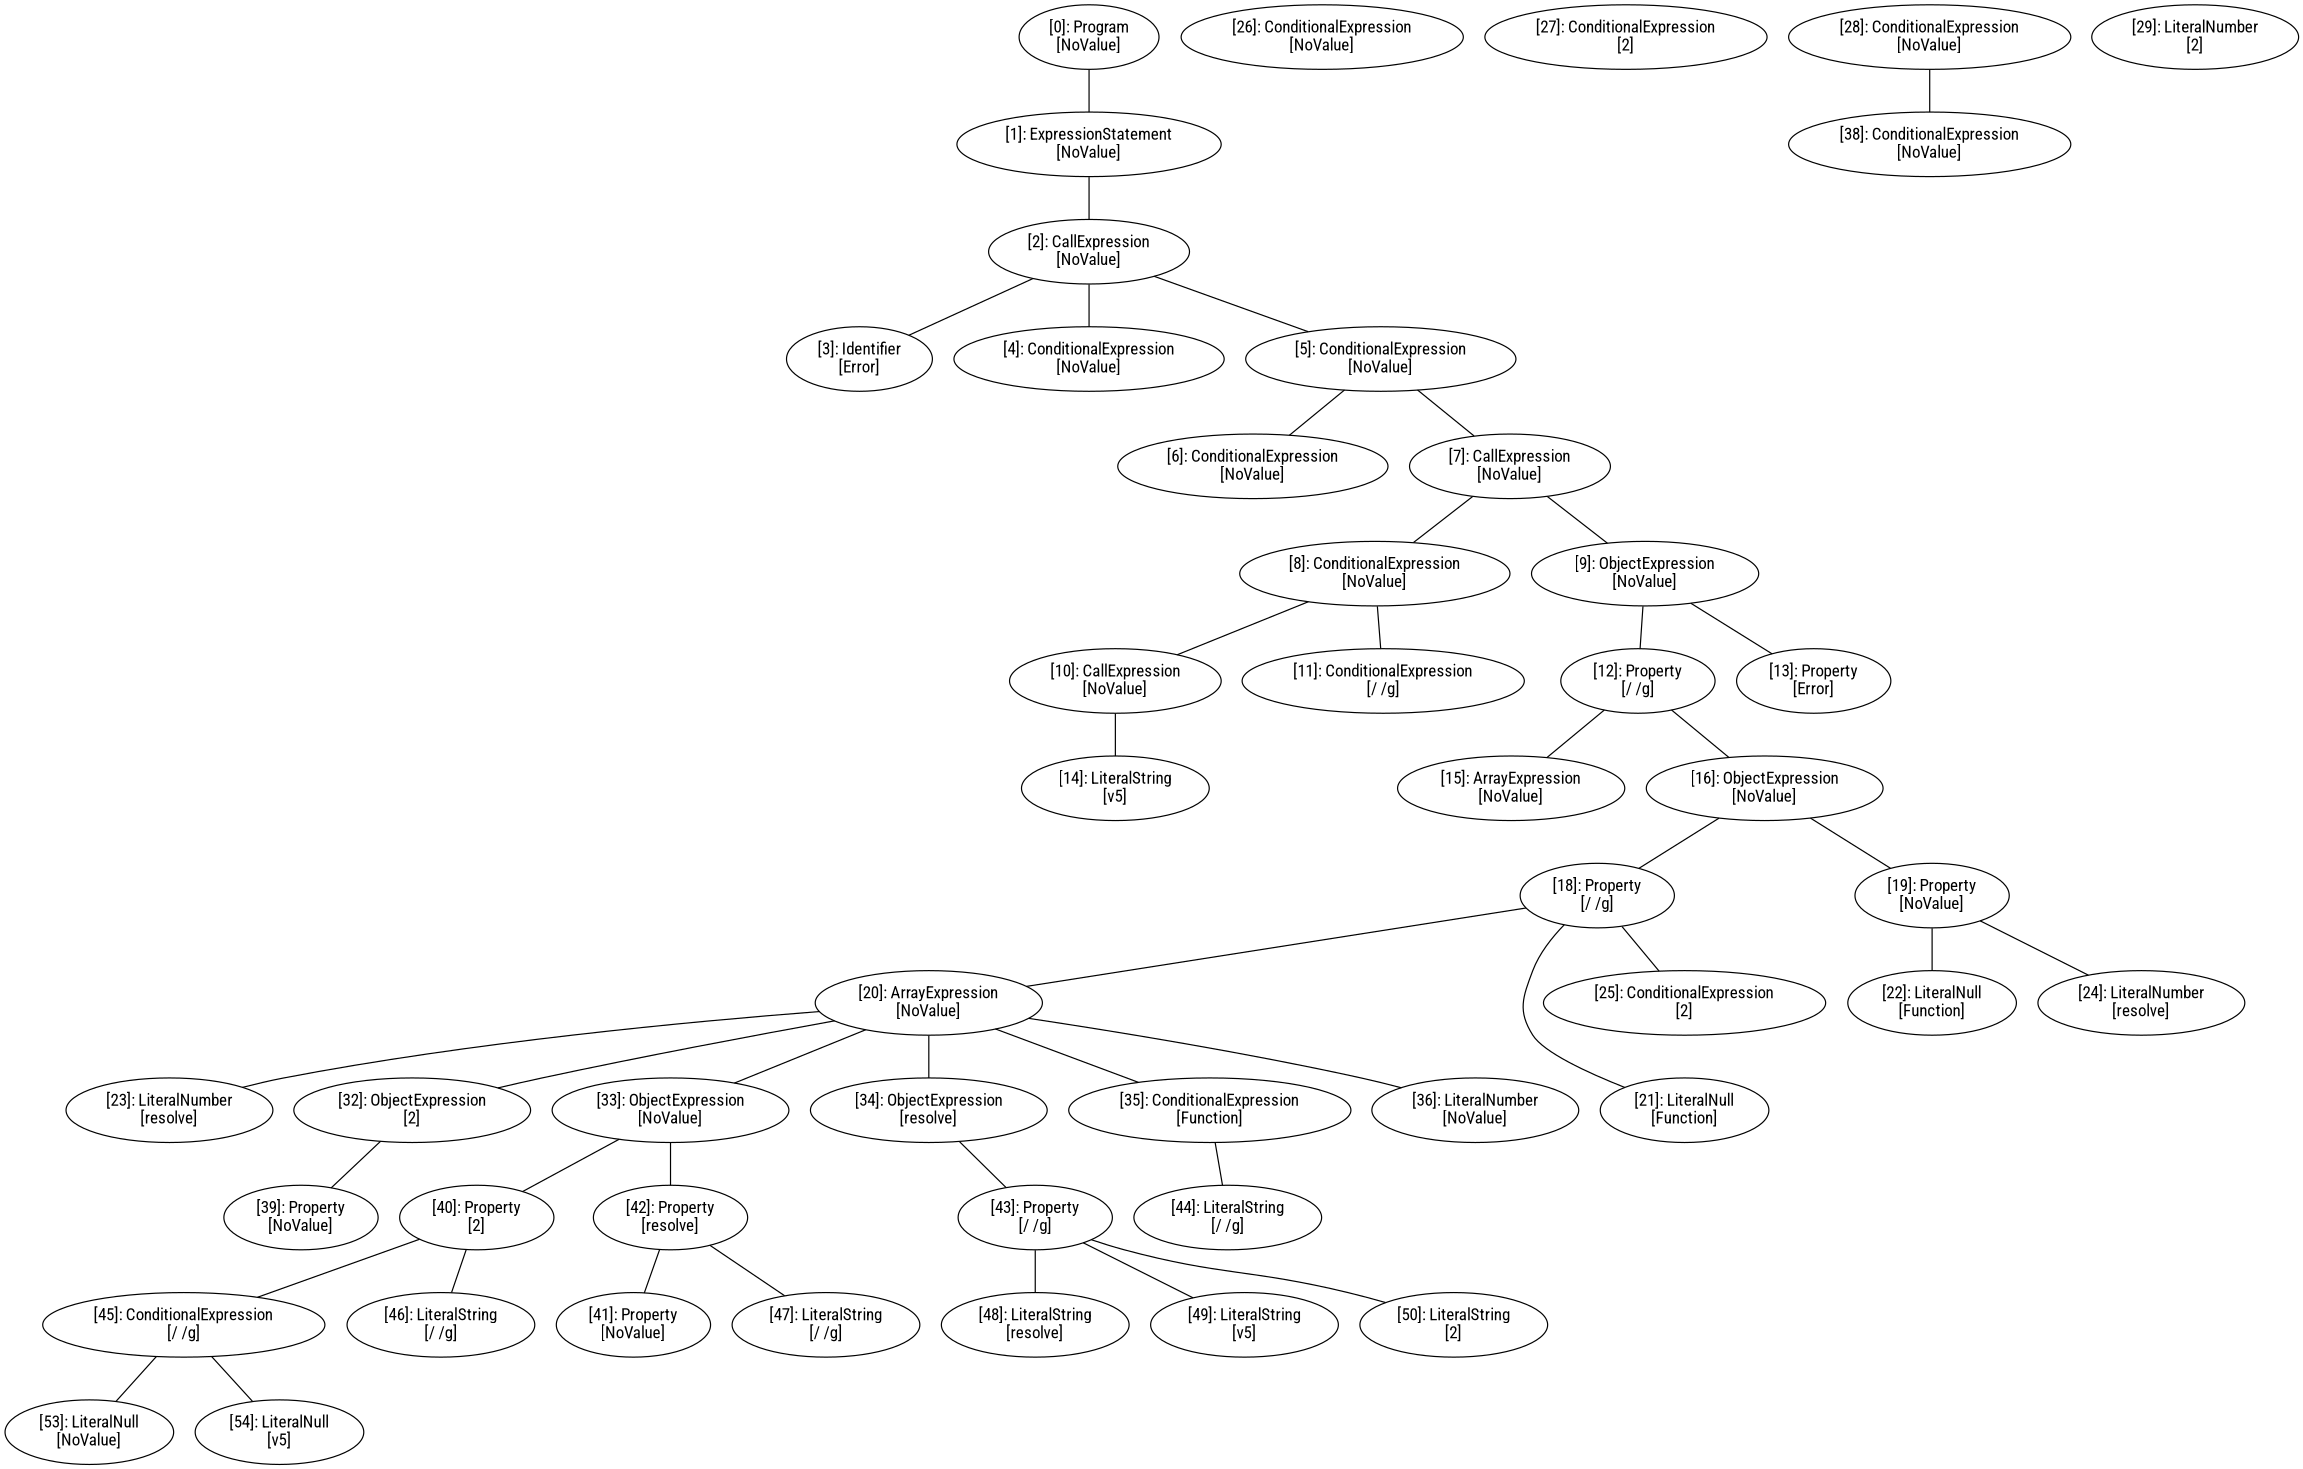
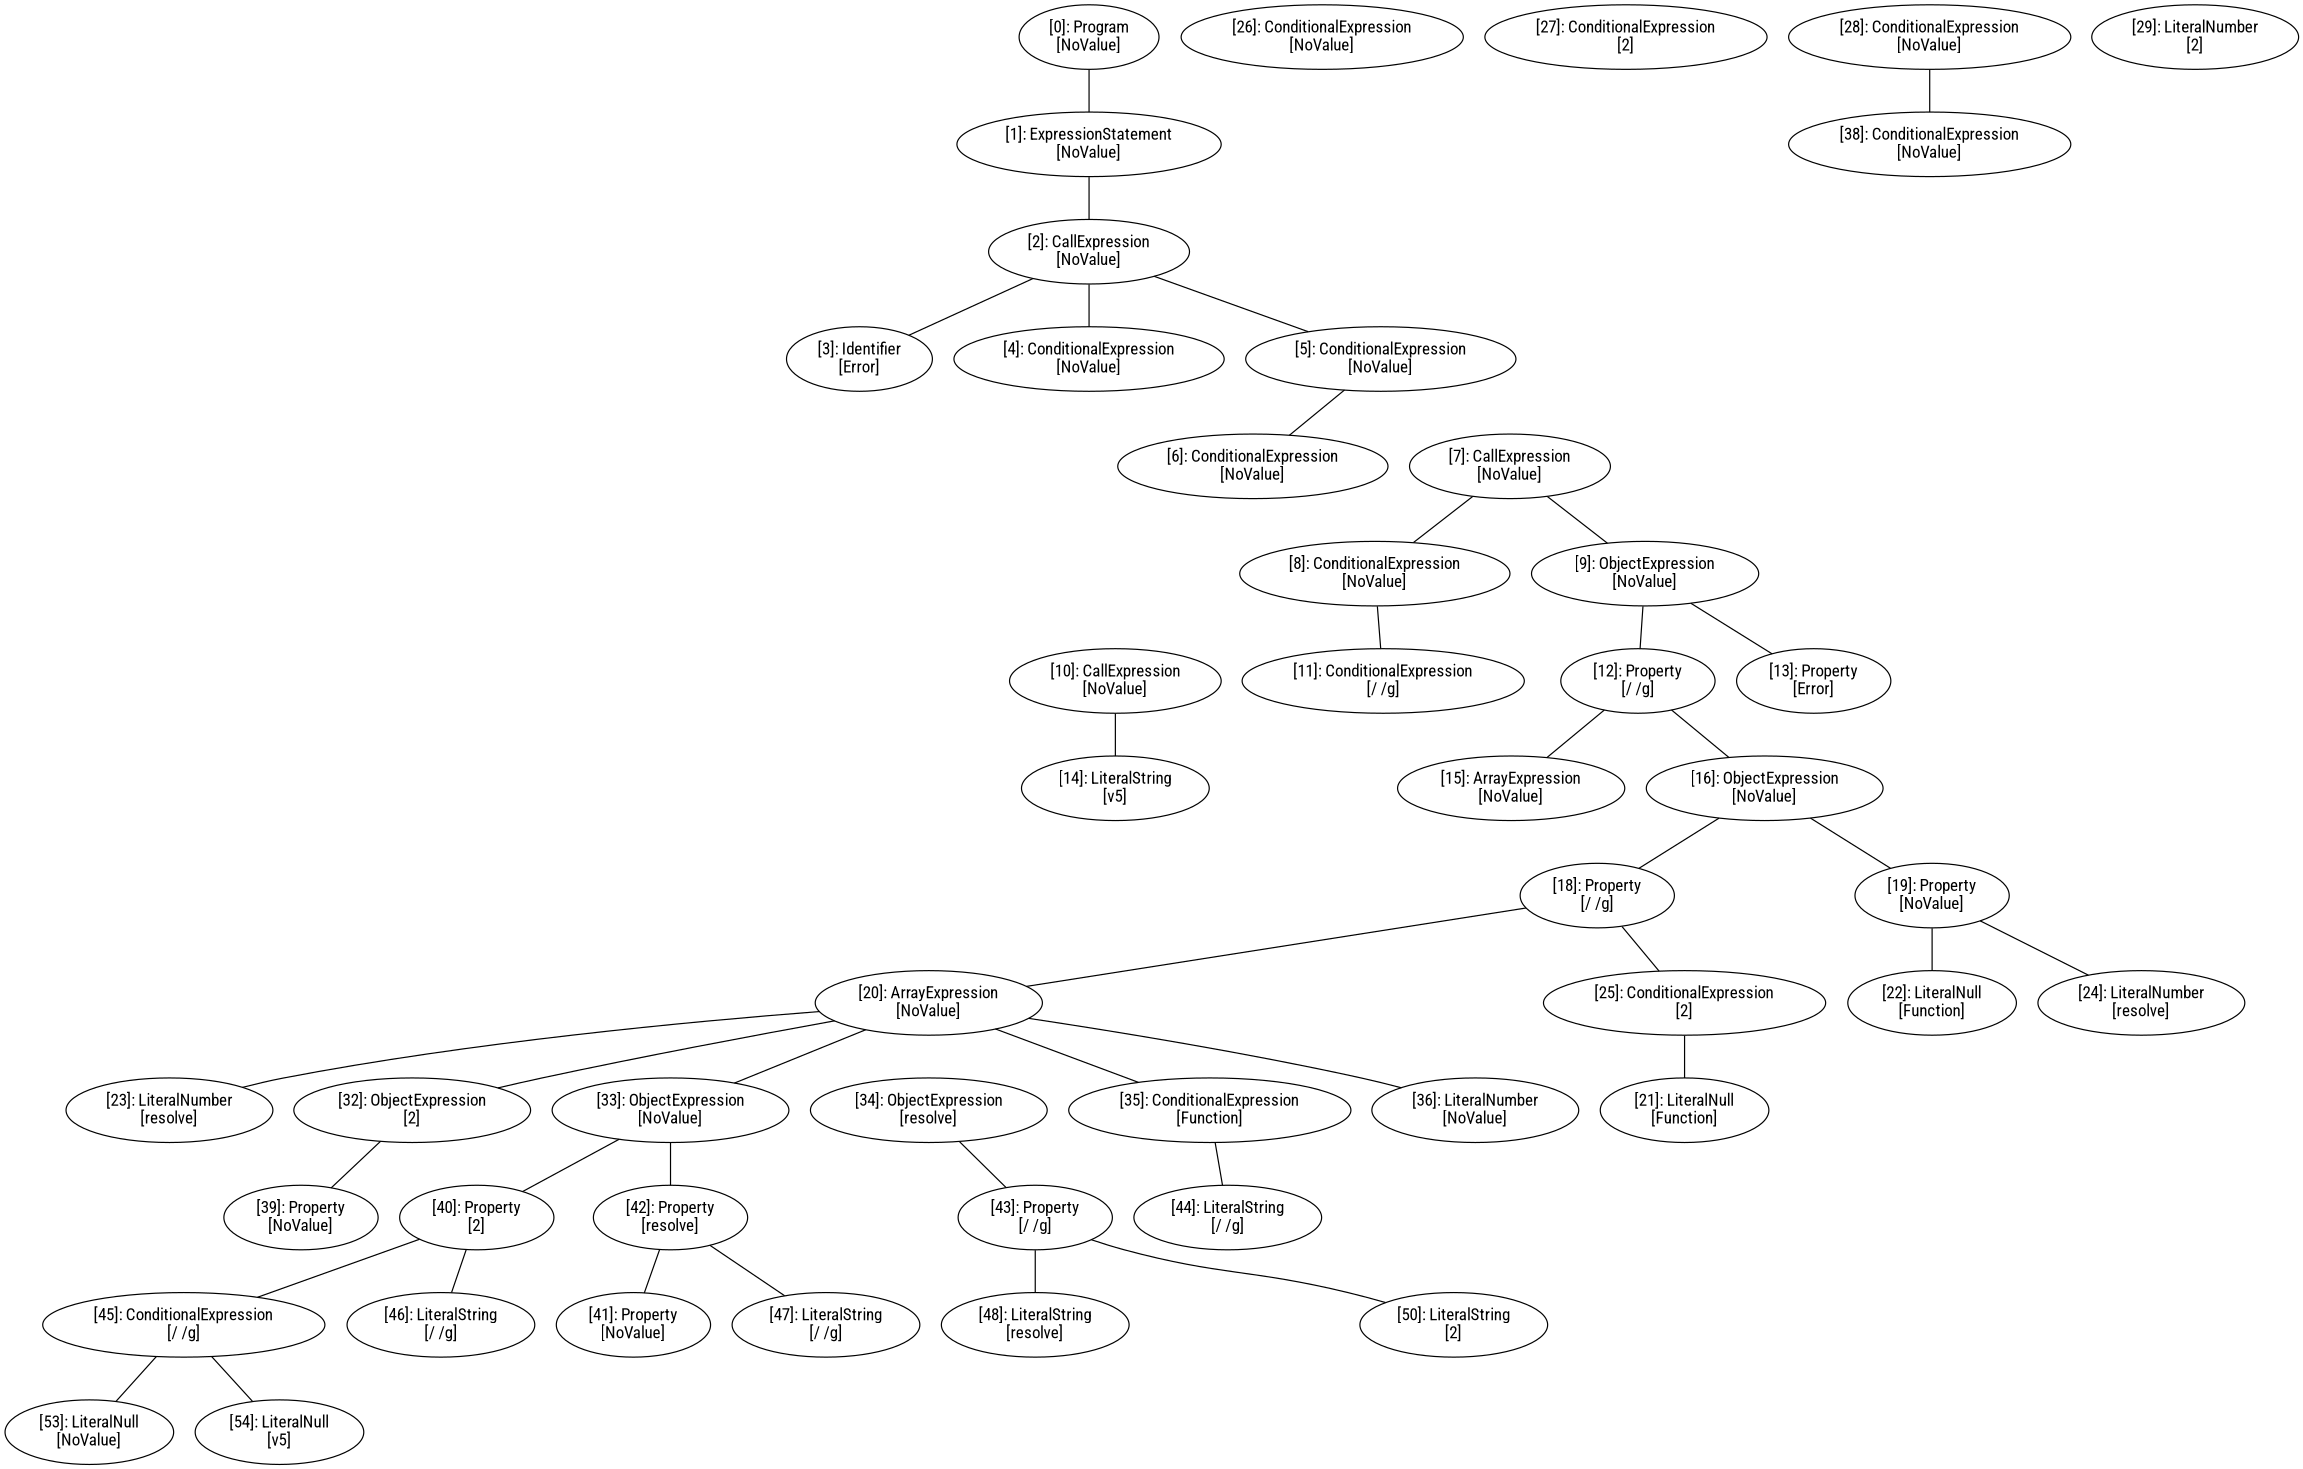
edge "[5]: ConditionalExpression [NoValue]" -- "[7]: CallExpression [NoValue]": removed
edge "[8]: ConditionalExpression [NoValue]" -- "[10]: CallExpression [NoValue]": removed
edge "[18]: Property [/ /g]" -- "[21]: LiteralNull [Function]": now "[25]: ConditionalExpression [2]" -- "[21]: LiteralNull [Function]"
edge "[20]: ArrayExpression [NoValue]" -- "[34]: ObjectExpression [resolve]": removed
node "[49]: LiteralString [v5]": removed
